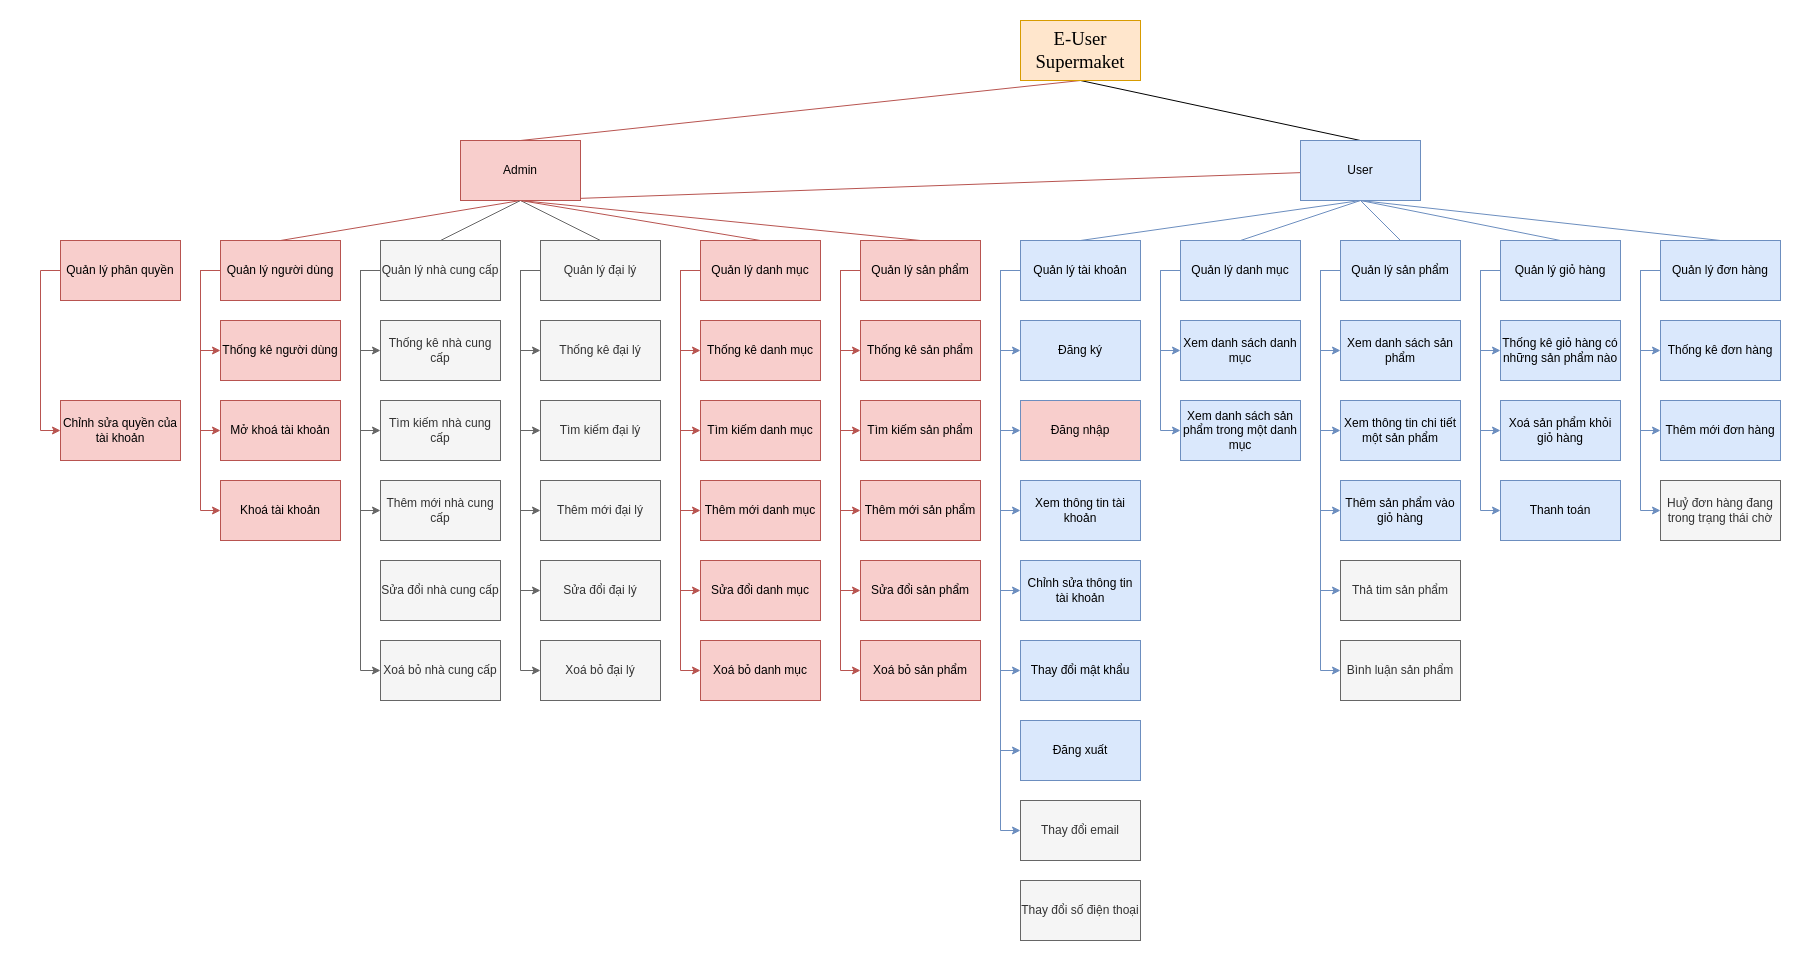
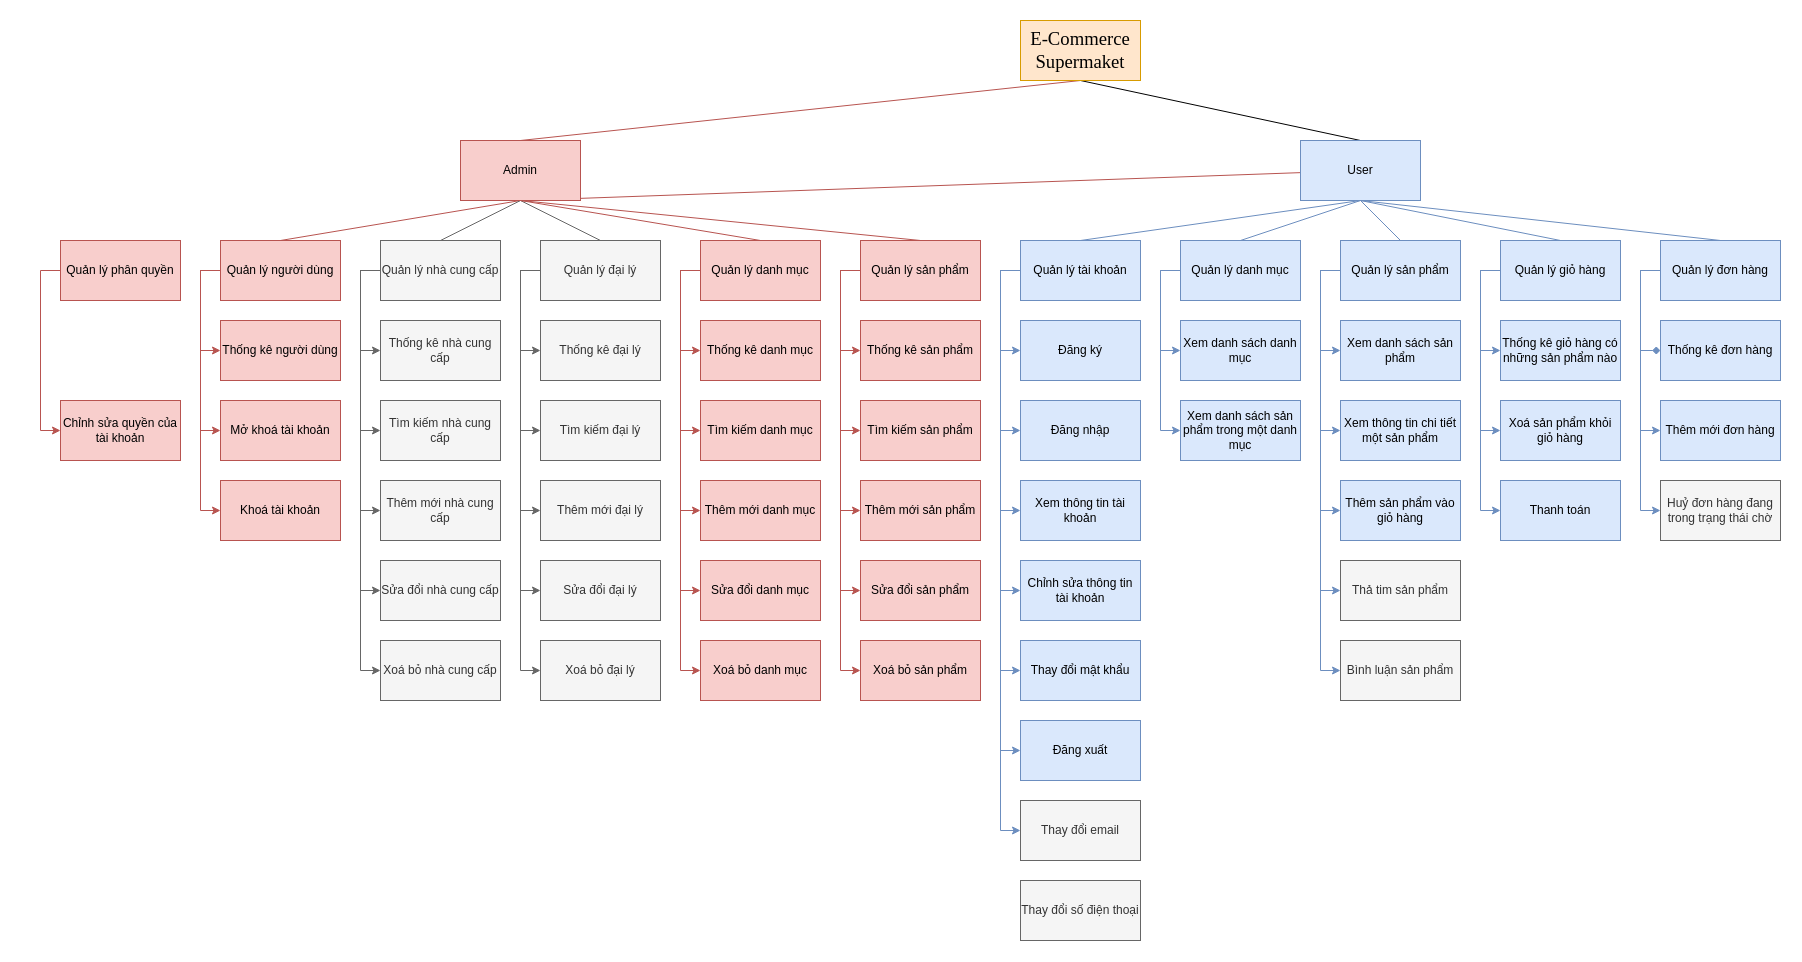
node "E-User Supermaket": label "E-User Supermaket" -> "E-Commerce Supermaket"
edge "Quản lý đơn hàng" -> "Thống kê đơn hàng": arrowhead classic -> diamond
node "Đăng nhập": fillcolor #f8cecc -> #dae8fc
edge "Quản lý nhà cung cấp" -> "Sửa đổi nhà cung cấp": added
